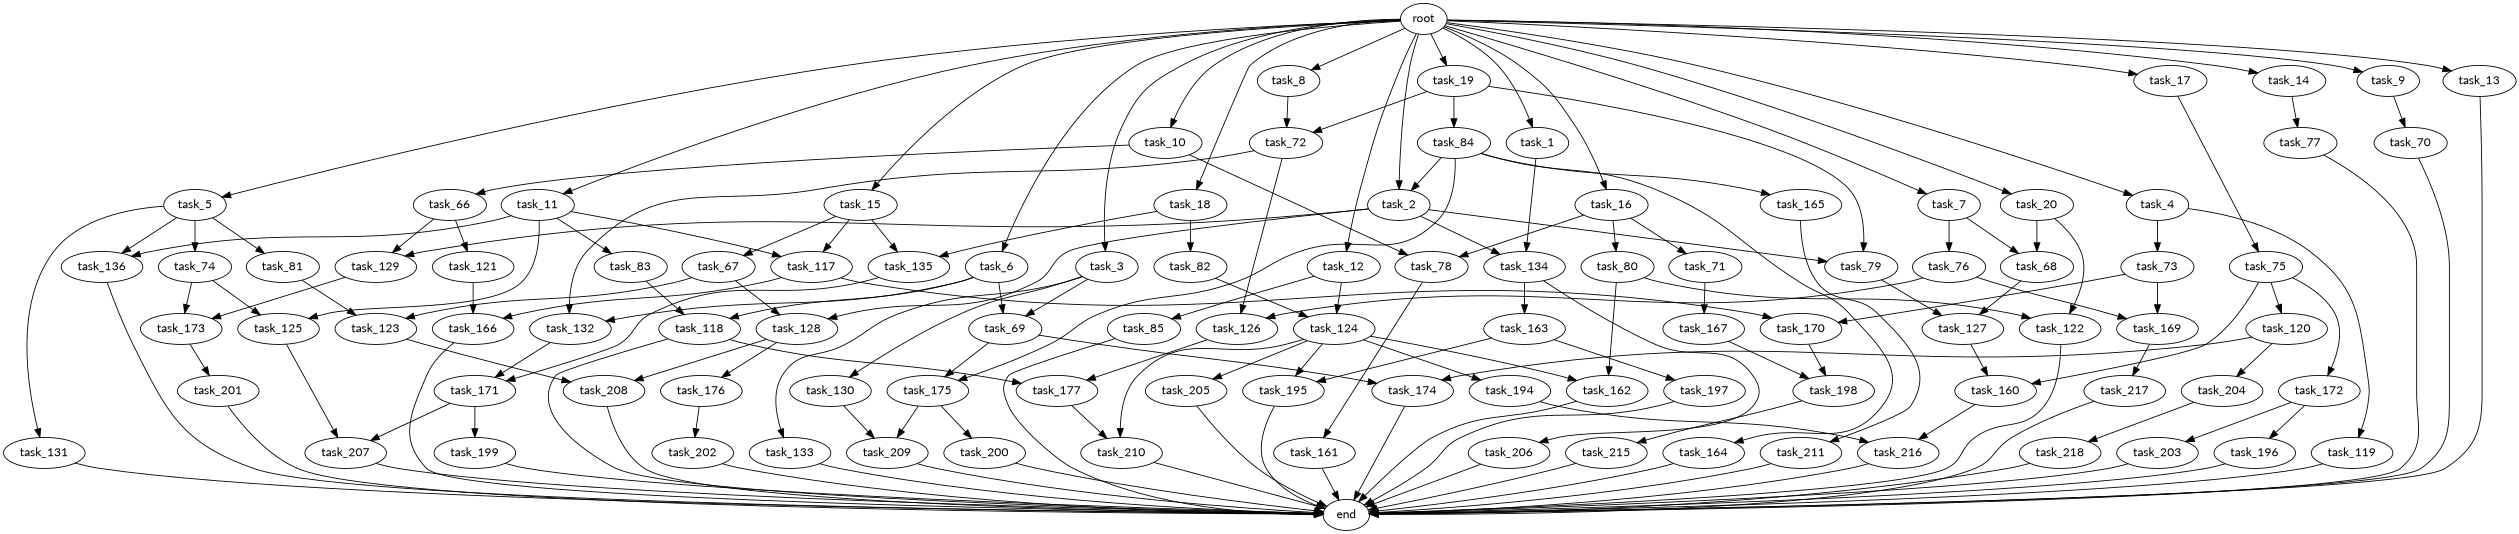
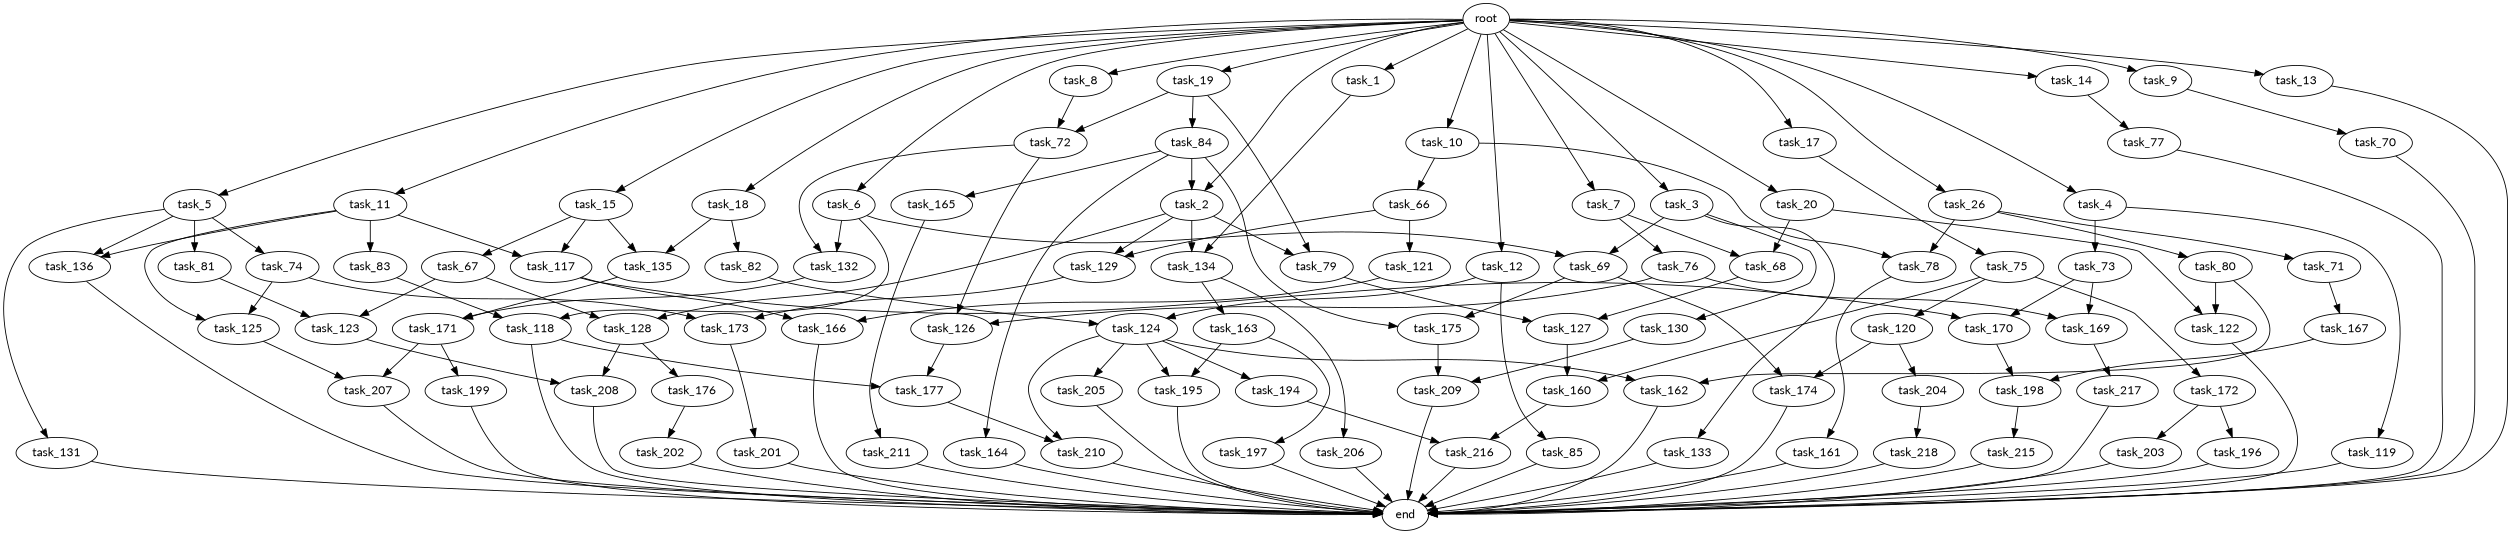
node "task_16": label "task_16" -> "task_26"
node "task_200": removed
